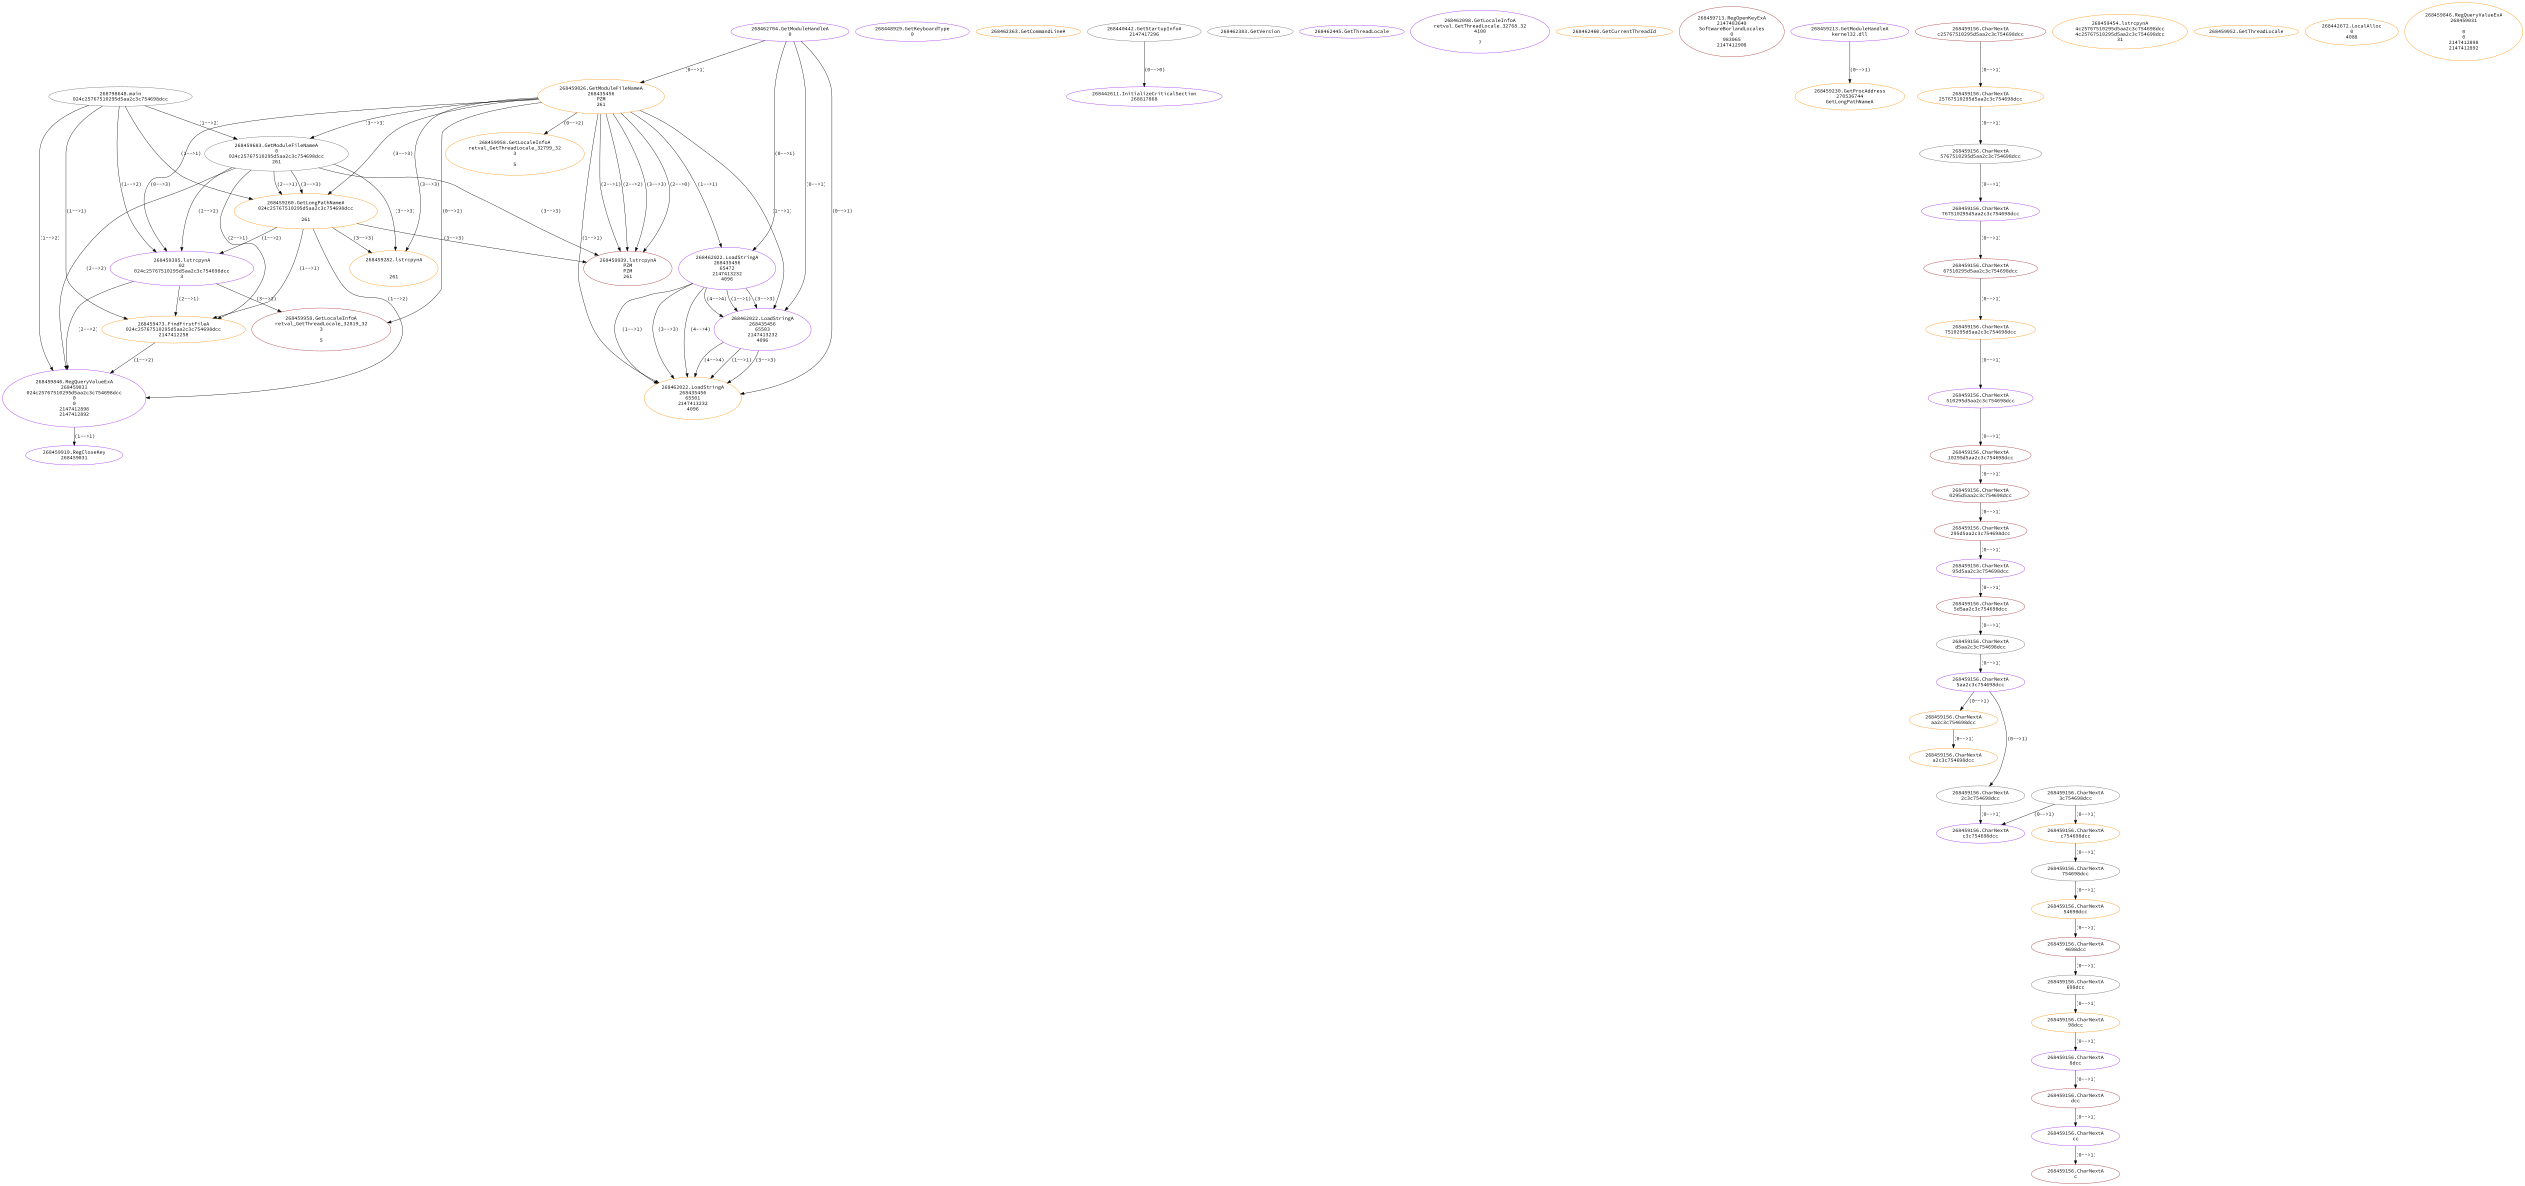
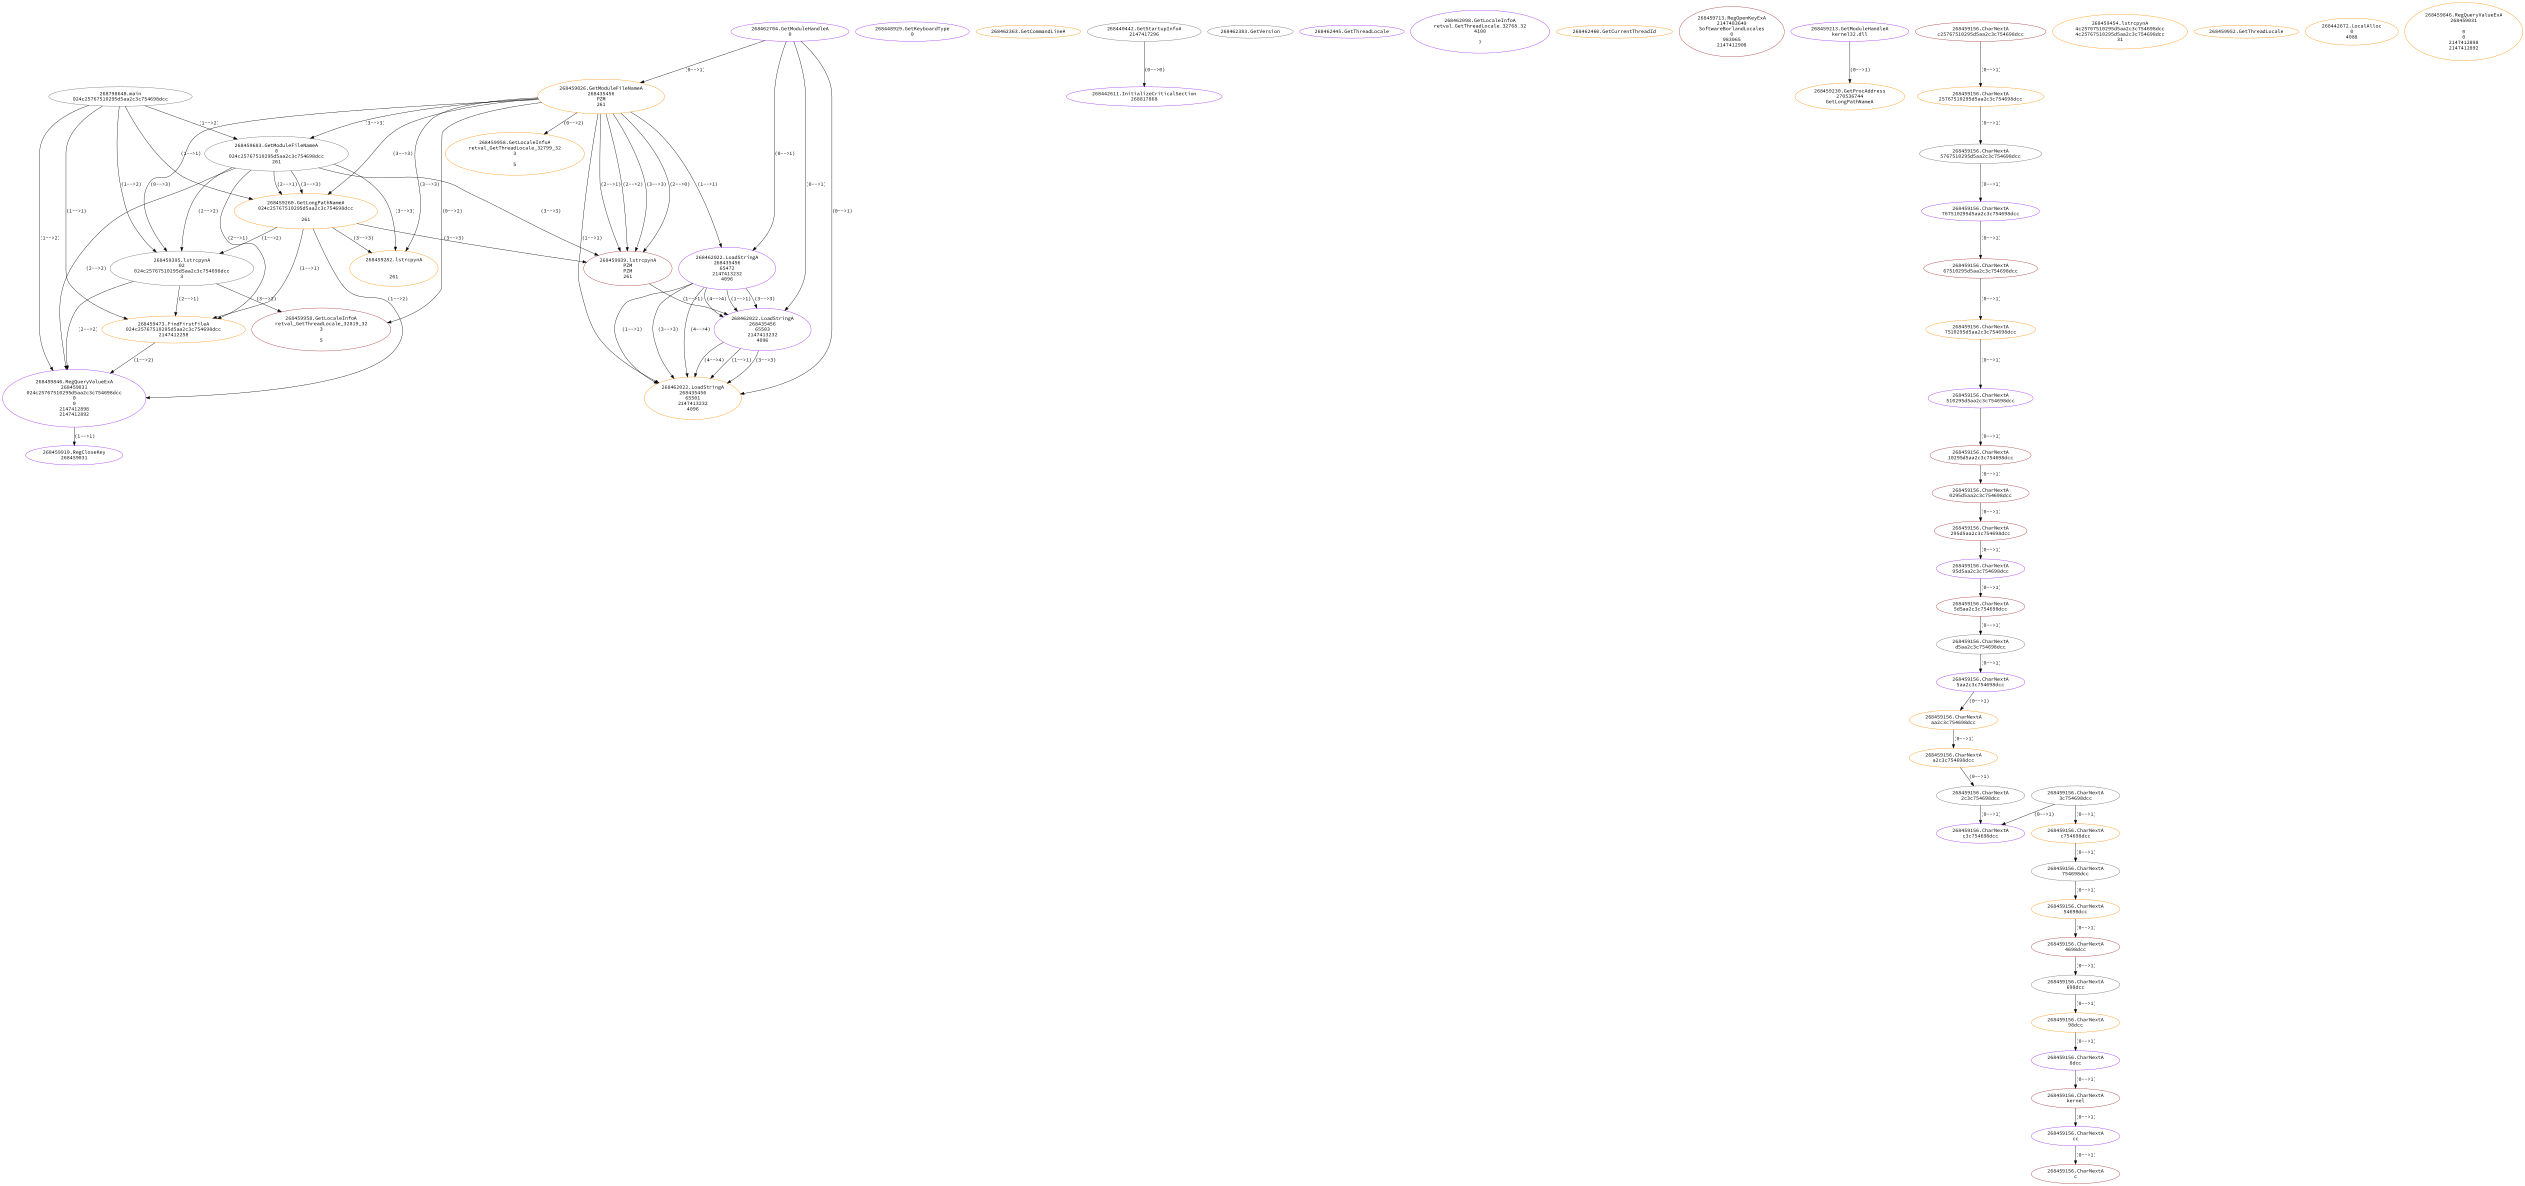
edge "268459026.GetModuleFileNameA 268435456 PZM 261" -> "268462022.LoadStringA 268435456 65503 2147413232 4096": now "268459939.lstrcpynA PZM PZM 261" -> "268462022.LoadStringA 268435456 65503 2147413232 4096"
node "268459395.lstrcpynA 02 024c25767510295d5aa2c3c754698dcc 3": color purple -> gray40
edge "268459156.CharNextA 5aa2c3c754698dcc" -> "268459156.CharNextA 2c3c754698dcc": now "268459156.CharNextA a2c3c754698dcc" -> "268459156.CharNextA 2c3c754698dcc"
node "268459156.CharNextA dcc": label "268459156.CharNextA dcc" -> "268459156.CharNextA kernel"
